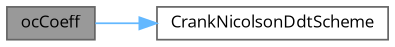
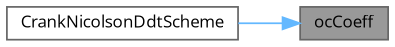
edge "ocCoeff" -> "CrankNicolsonDdtScheme": reversed
